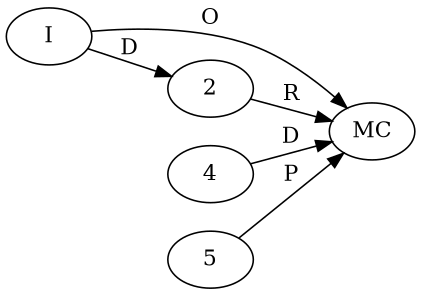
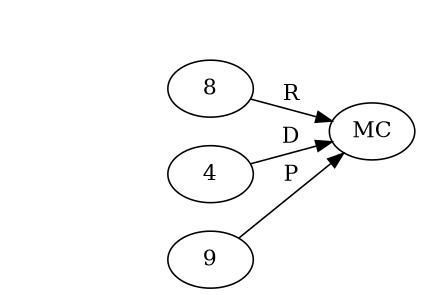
node "I": removed
node "2": label "2" -> "8"
node "5": label "5" -> "9"
